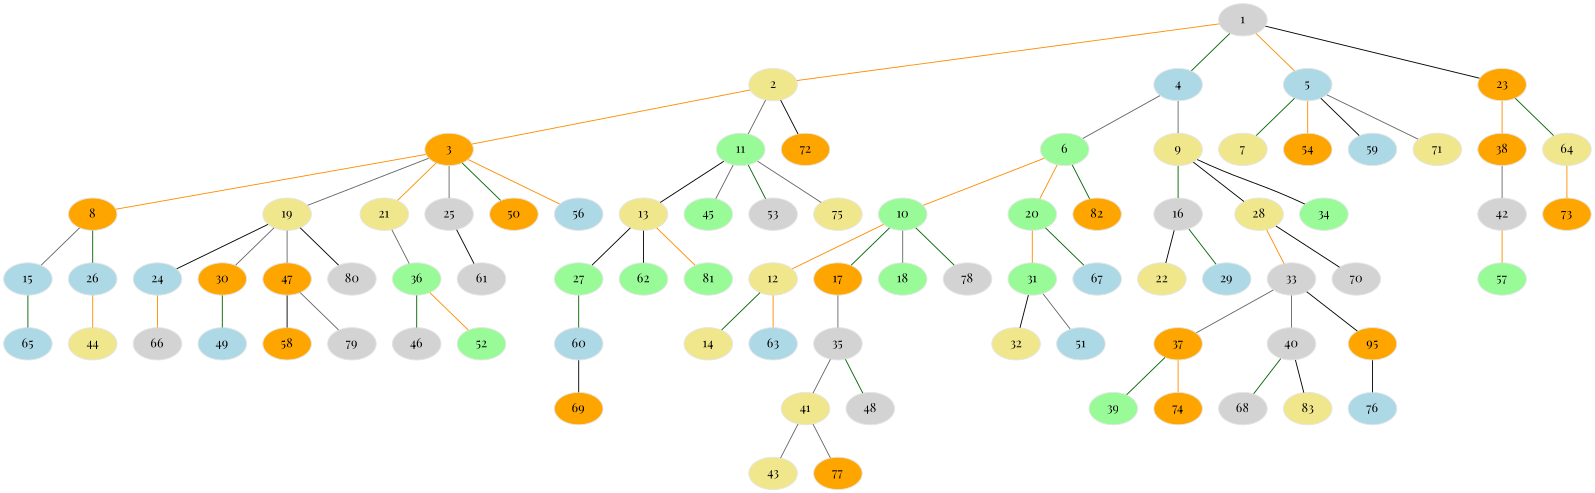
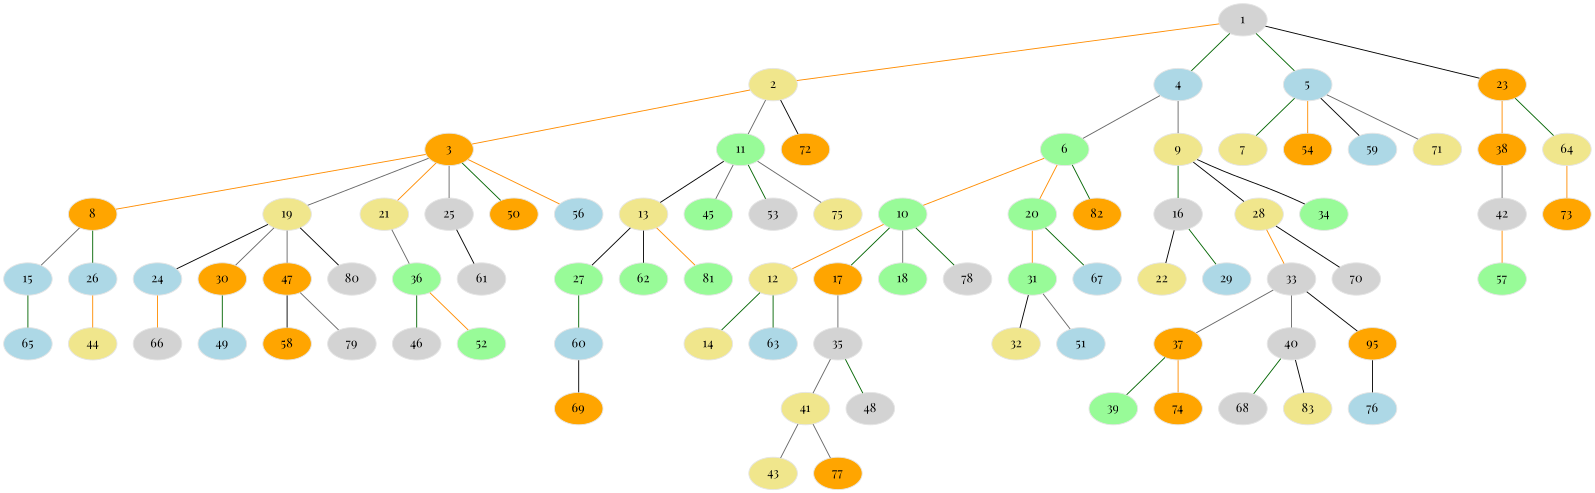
edge "1" -- "5": color darkorange -> darkgreen
edge "12" -- "63": color darkorange -> darkgreen
